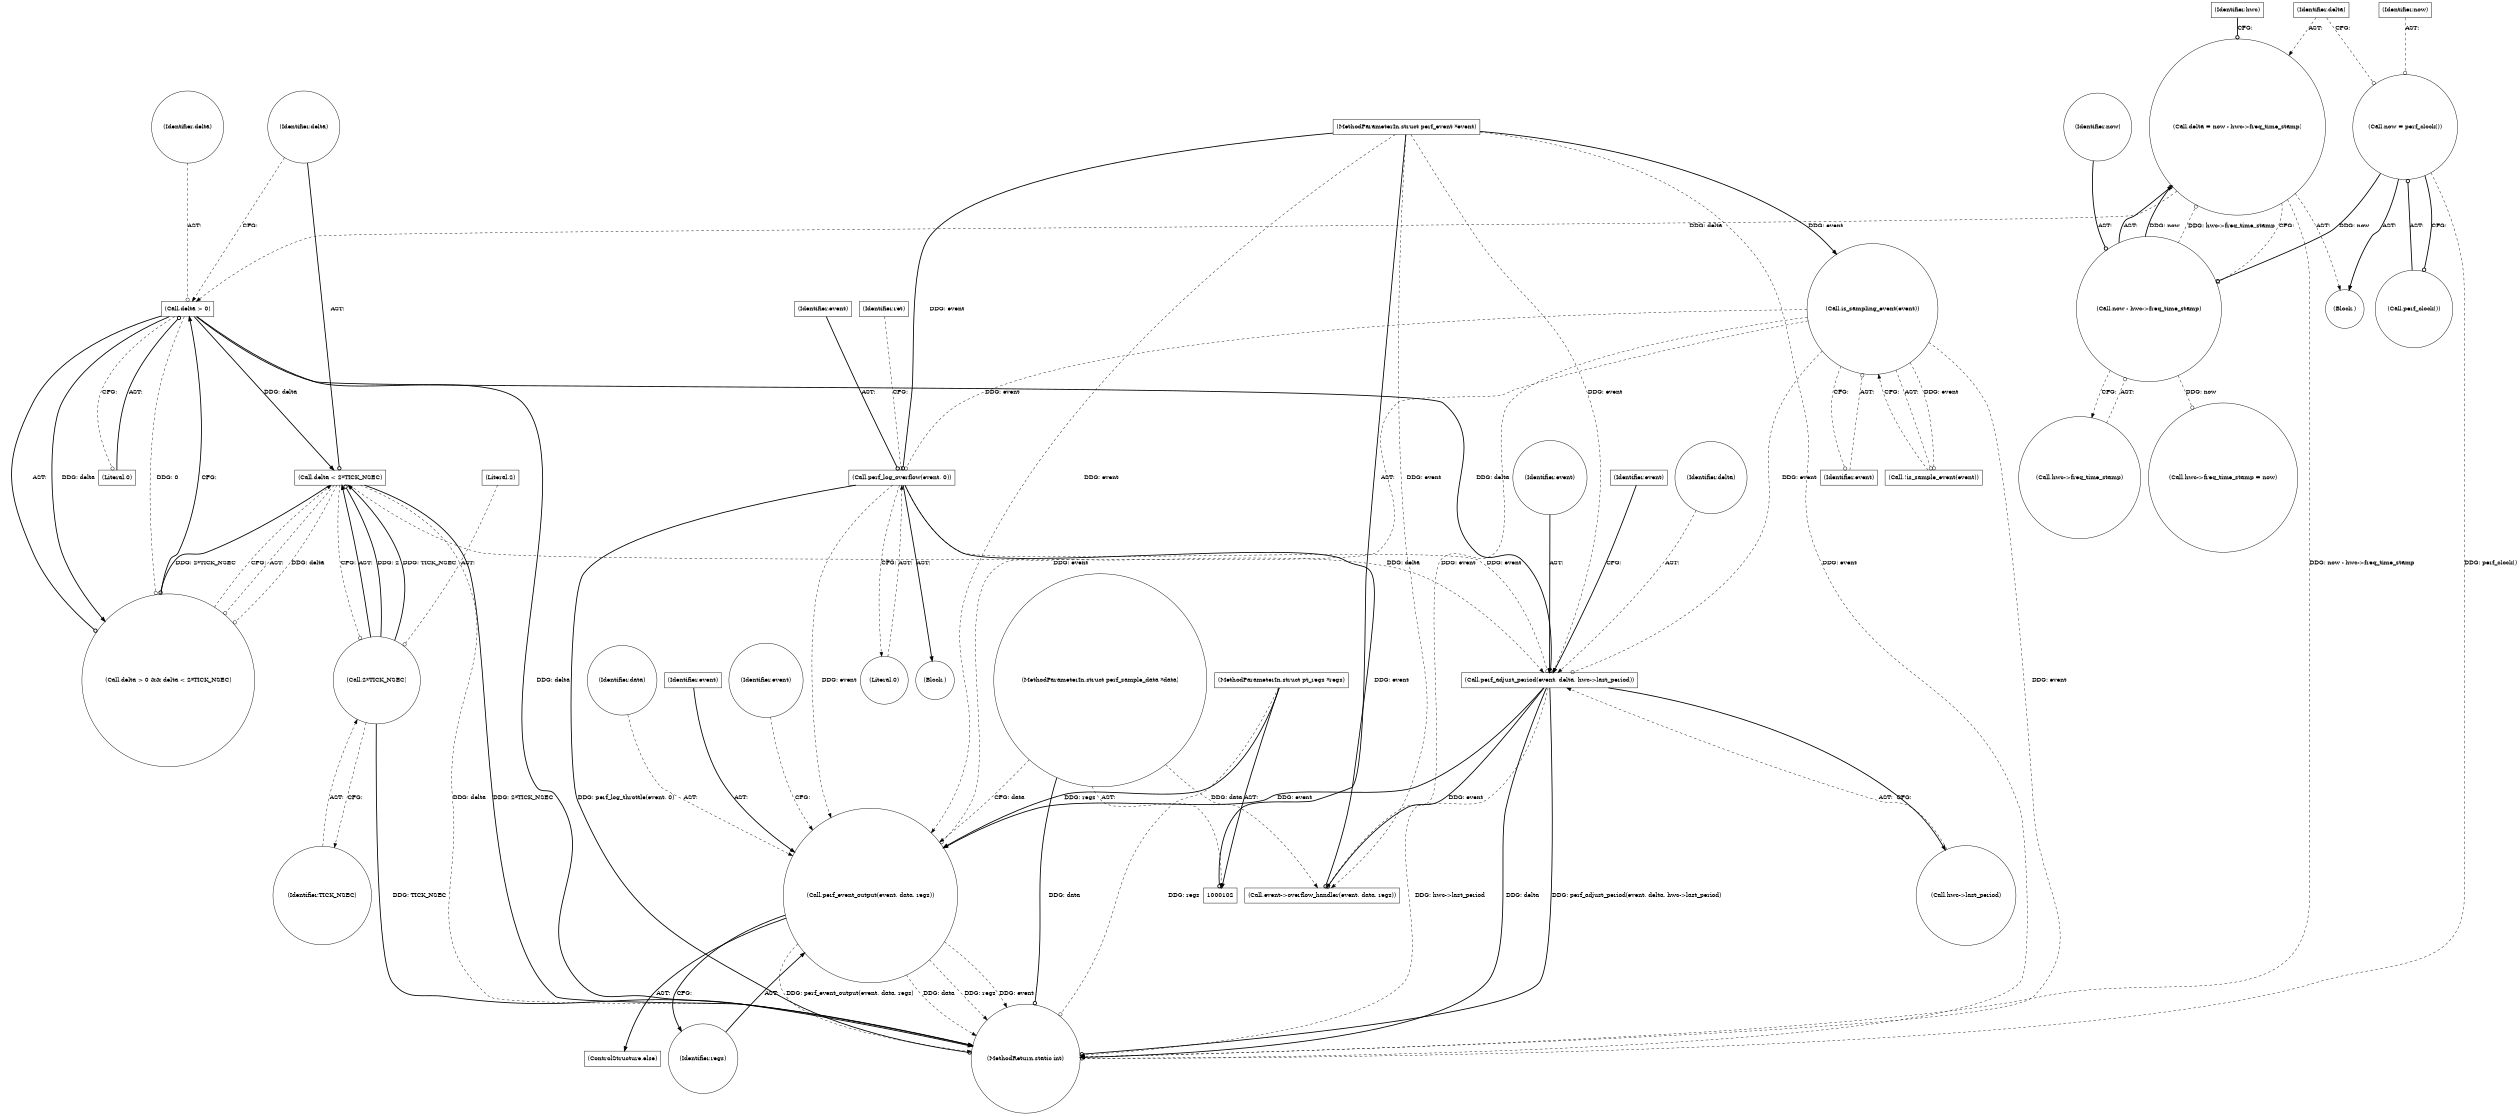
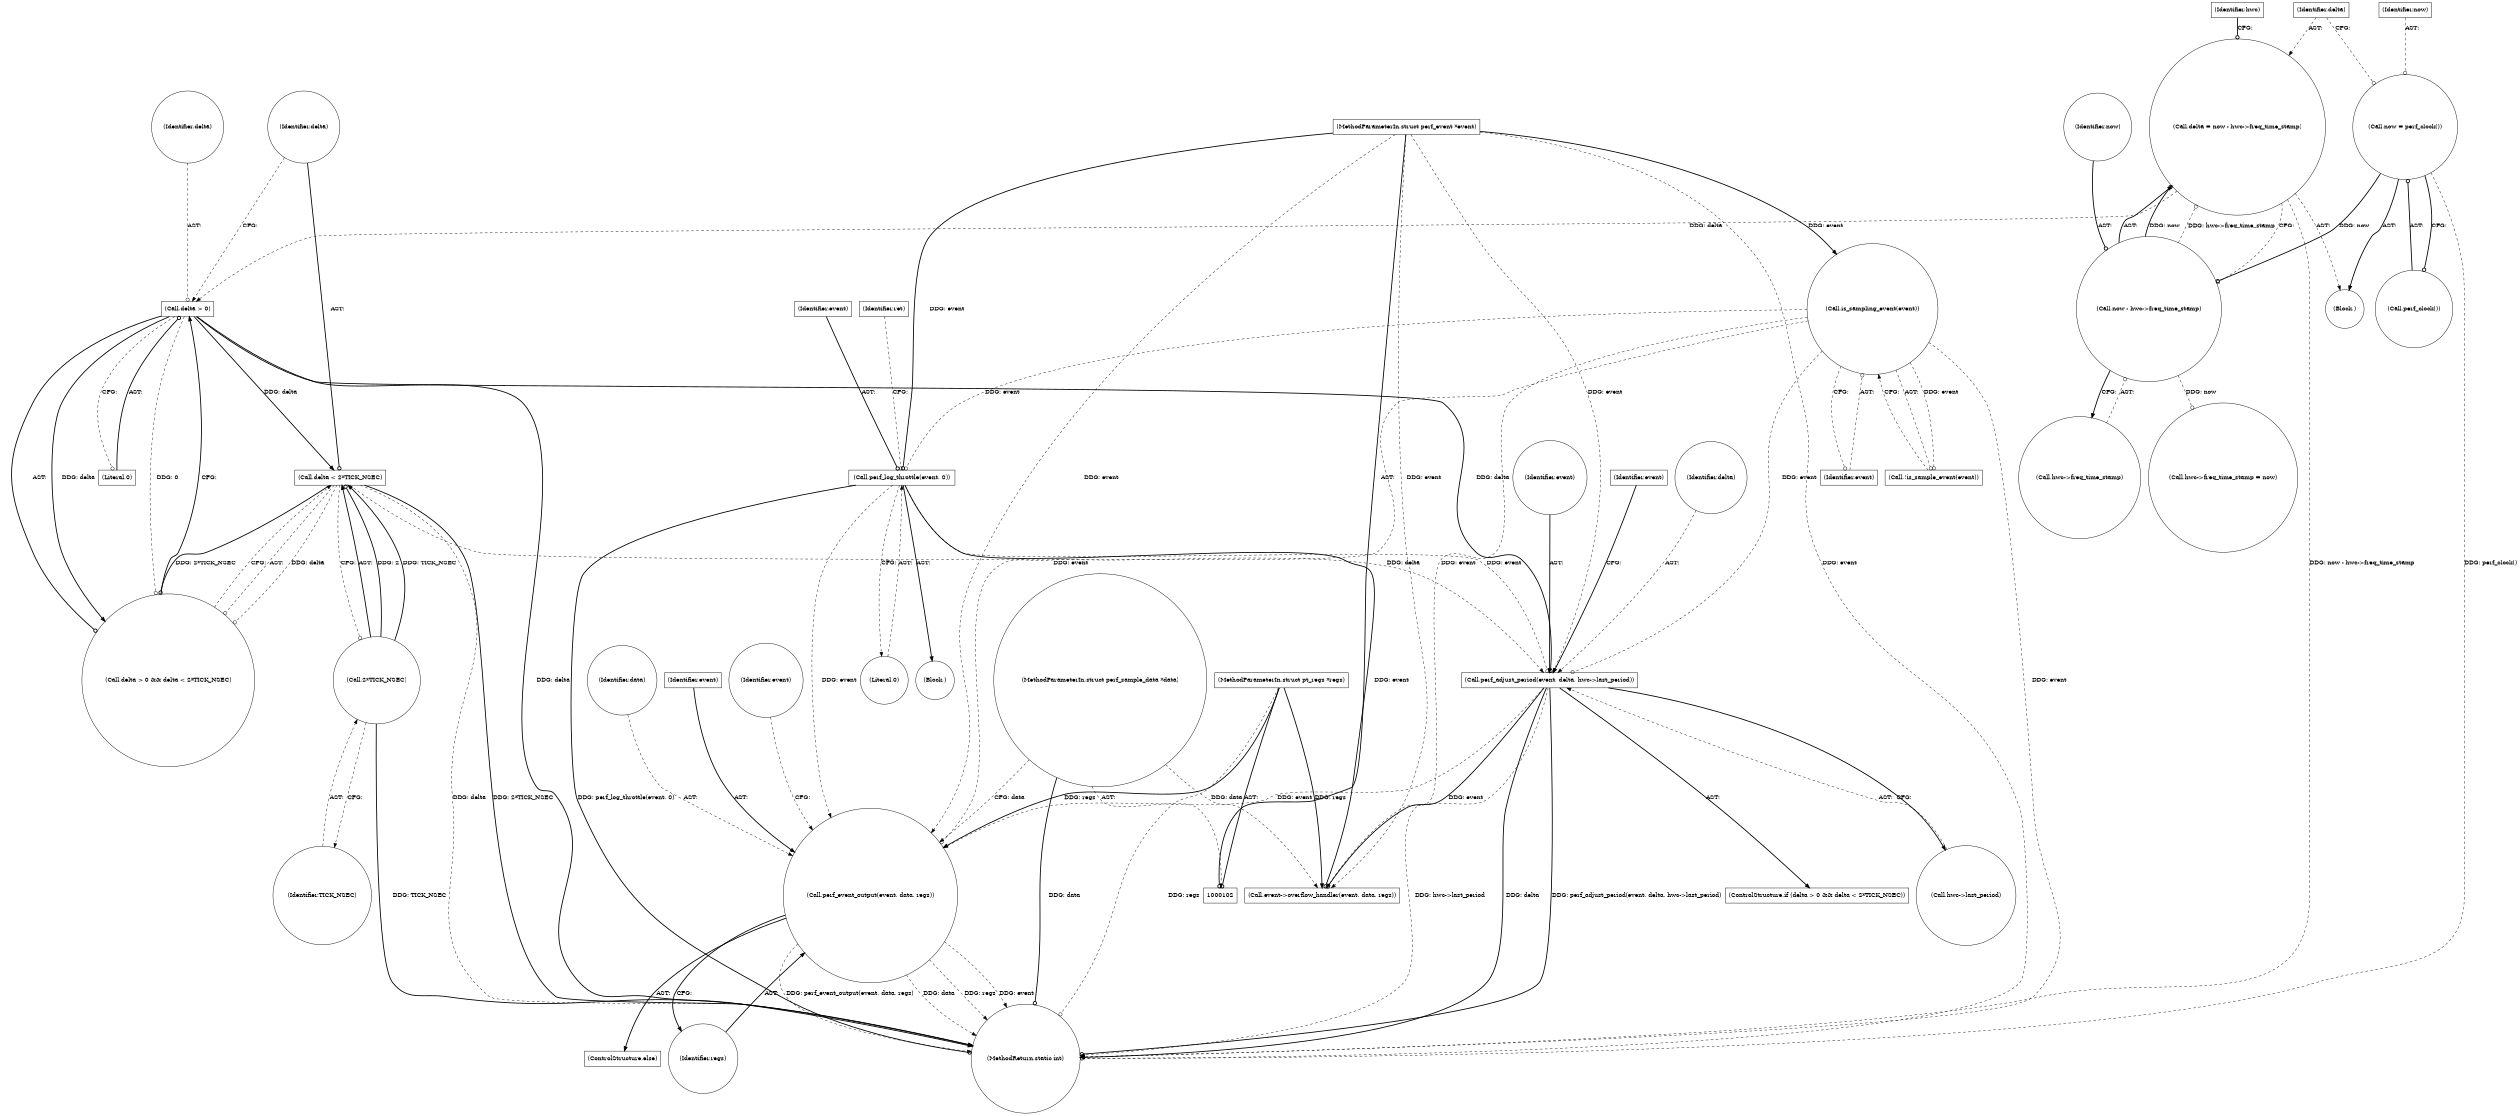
edge "(Call,now - hwc->freq_time_stamp)" -> "(Call,hwc->freq_time_stamp)": style dashed -> bold
node "(Literal,2)": removed
node "(Call,perf_log_overflow(event, 0))": label "(Call,perf_log_overflow(event, 0))" -> "(Call,perf_log_throttle(event, 0))"
edge "(MethodParameterIn,struct pt_regs *regs)" -> "(Call,event->overflow_handler(event, data, regs))": added, label "DDG: regs"
edge "(MethodParameterIn,struct pt_regs *regs)" -> "1000102": arrowhead normal -> odot
edge "(Call,perf_adjust_period(event, delta, hwc->last_period))" -> "(Call,perf_event_output(event, data, regs))": style bold -> dashed
node "(ControlStructure,if (delta > 0 && delta < 2*TICK_NSEC))": added
